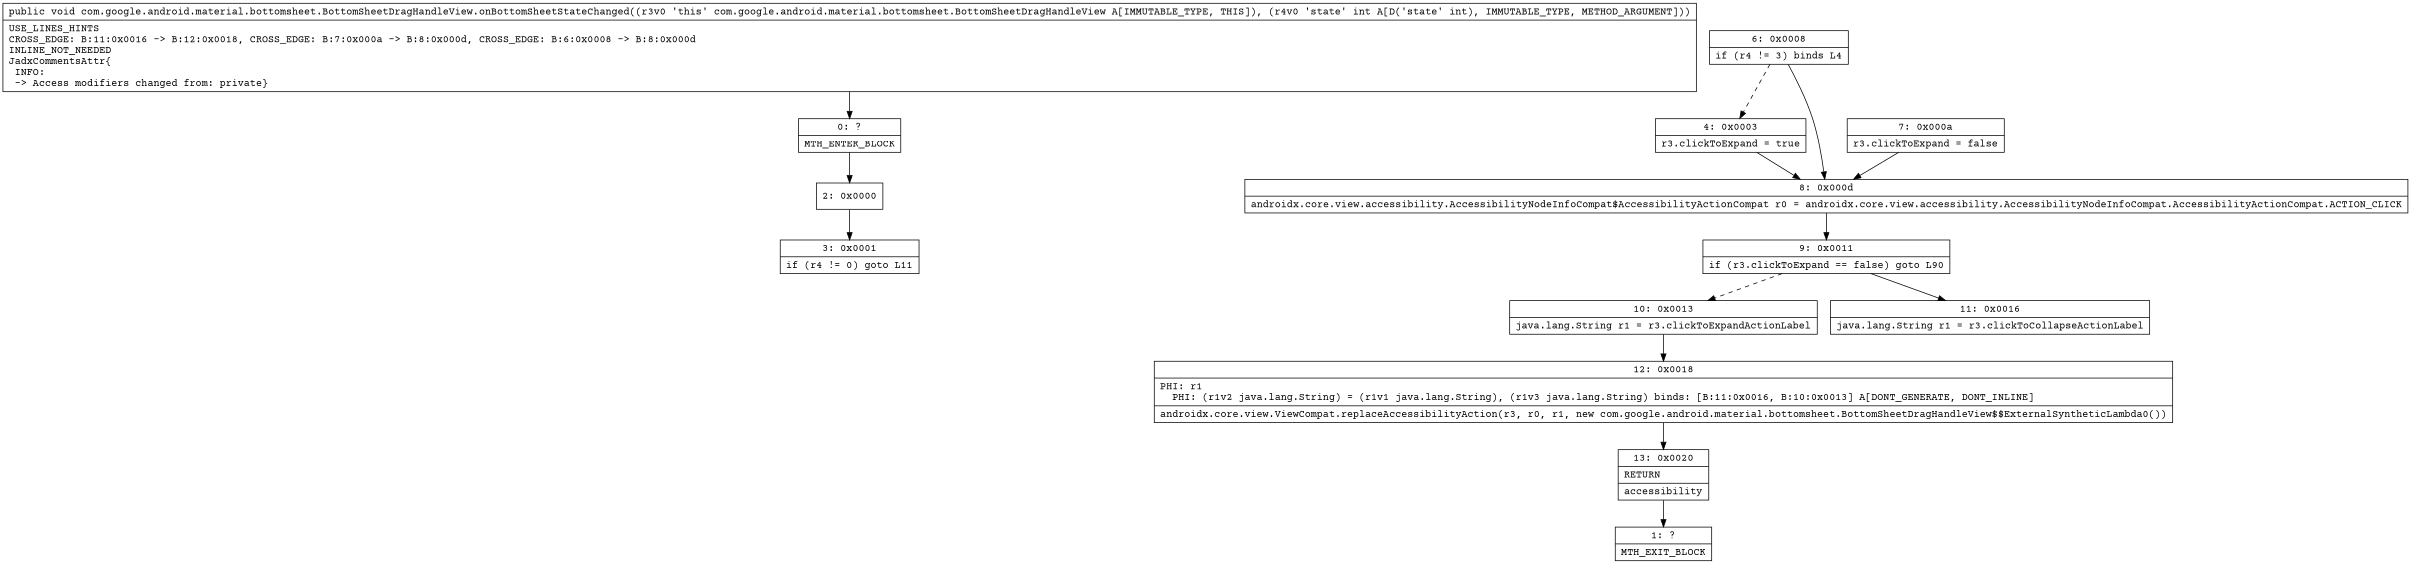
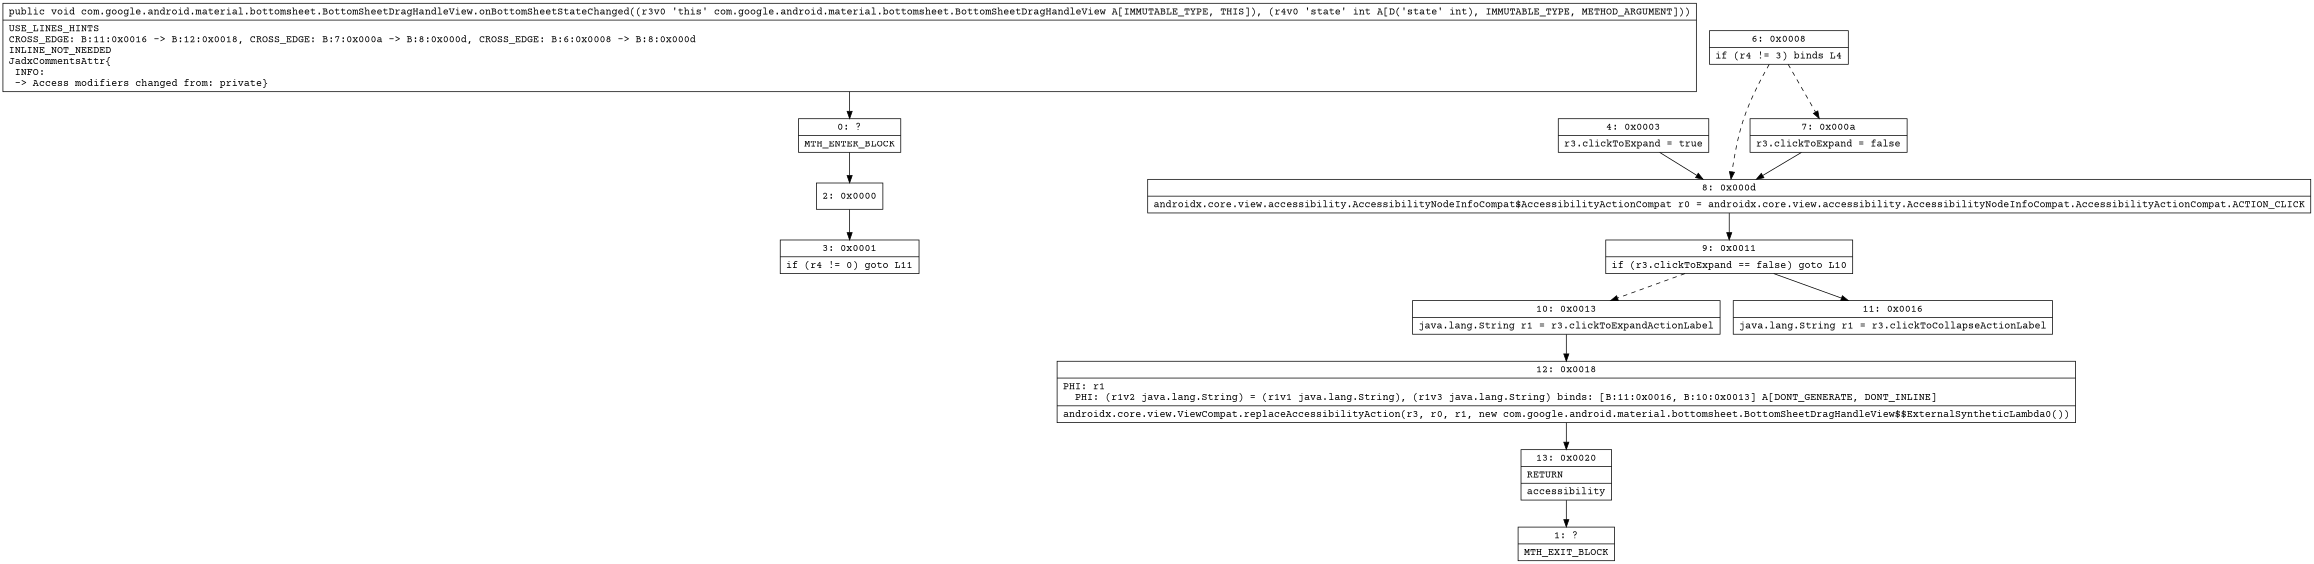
edge "6: 0x0008" -> "4: 0x0003": now "6: 0x0008" -> "7: 0x000a"
edge "6: 0x0008" -> "8: 0x000d": style solid -> dashed
node "9: 0x0011": text "if (r3.clickToExpand == false) goto L90" -> "if (r3.clickToExpand == false) goto L10"
